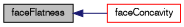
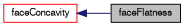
edge "faceConcavity" -> "faceFlatness": reversed
